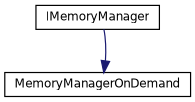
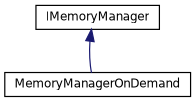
edge "IMemoryManager" -> "MemoryManagerOnDemand": reversed
